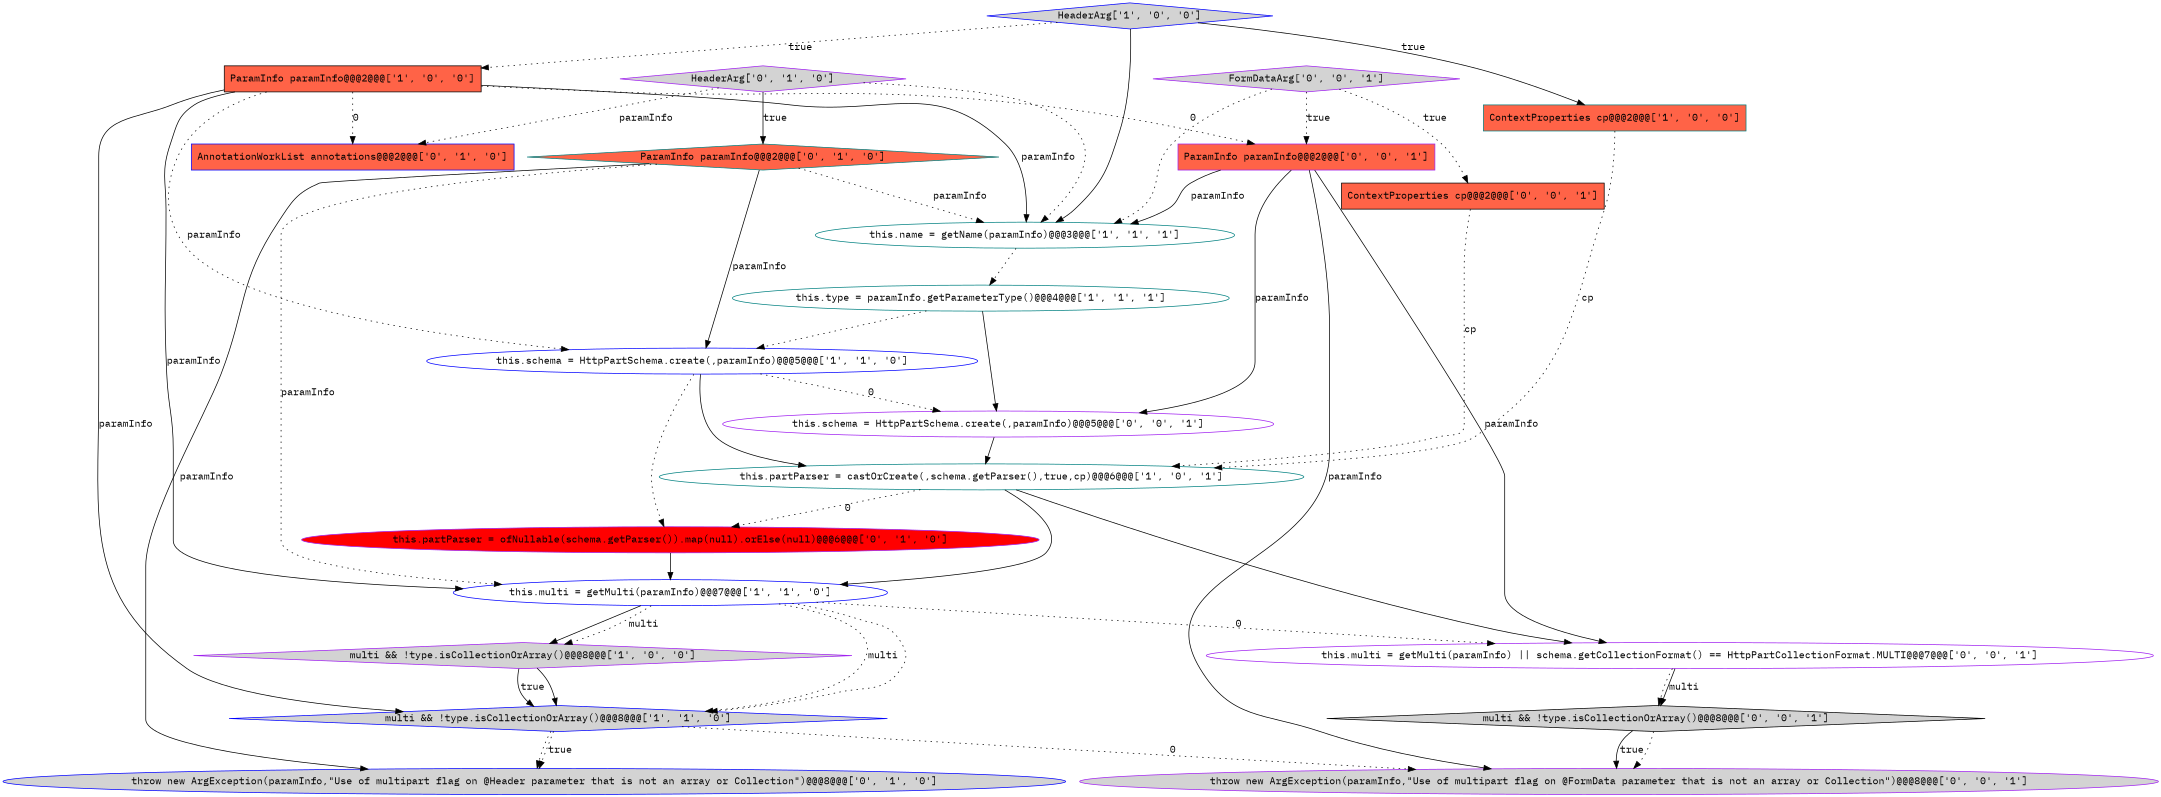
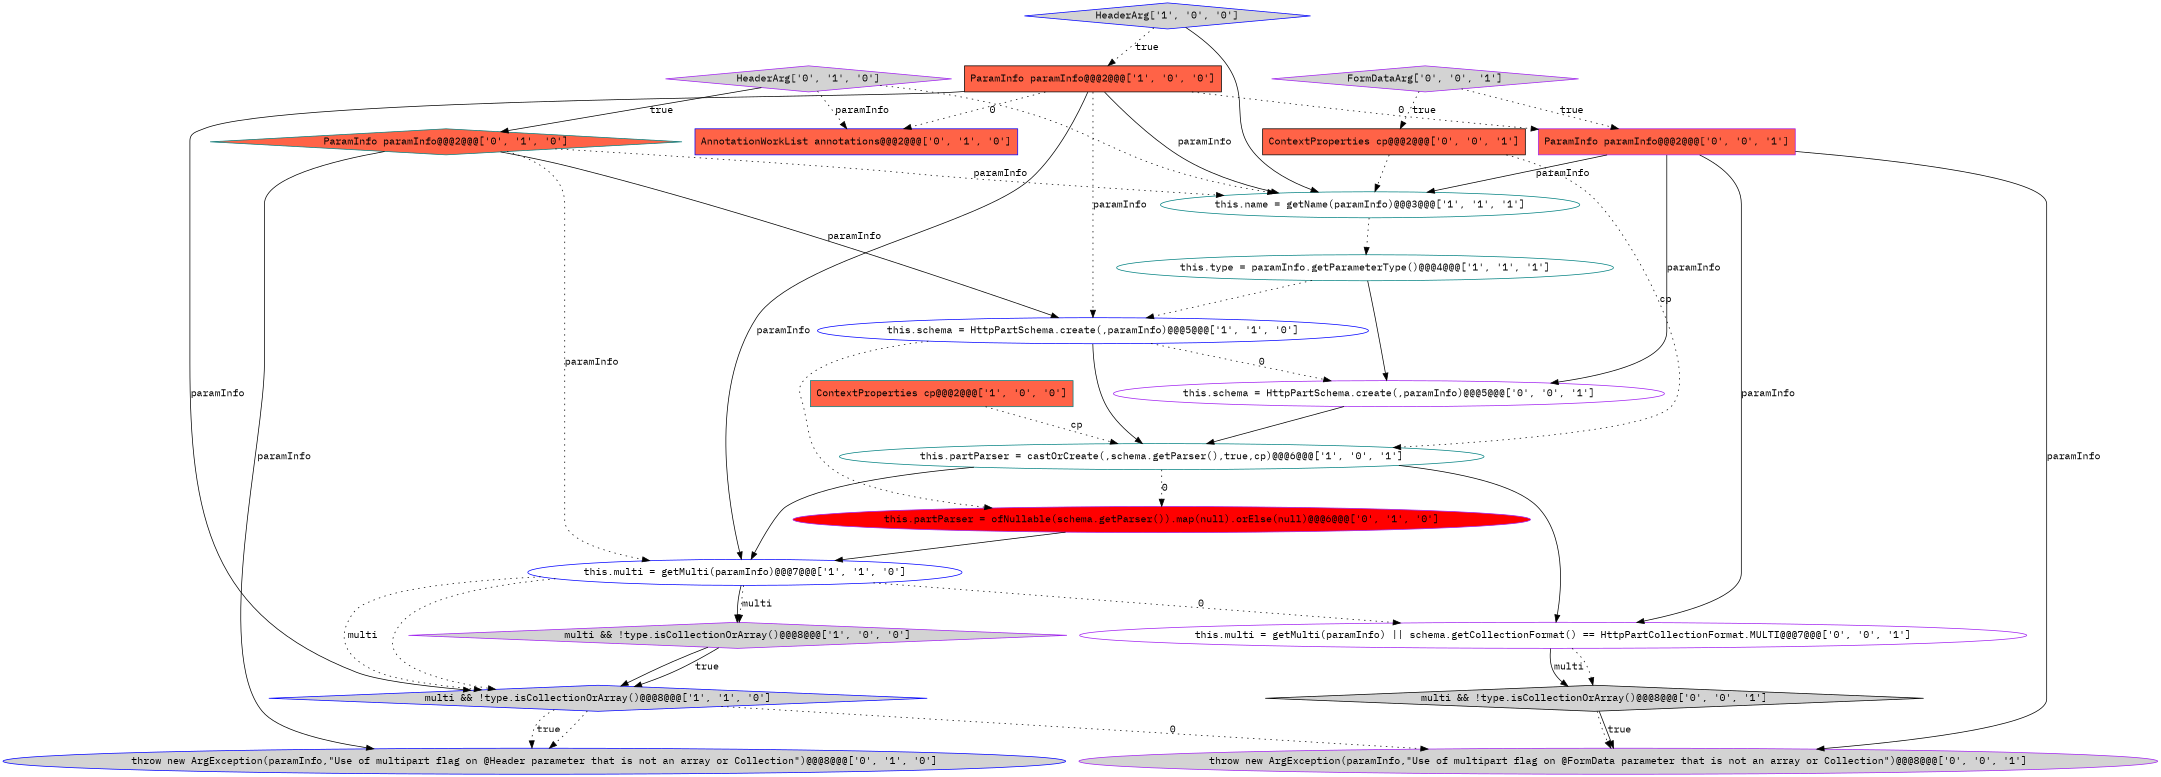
edge "HeaderArg['1', '0', '0']" -> "ContextProperties cp@@@2@@@['1', '0', '0']": removed, label "true"
edge "FormDataArg['0', '0', '1']" -> "this.name = getName(paramInfo)@@@3@@@['1', '1', '1']": now "ContextProperties cp@@@2@@@['0', '0', '1']" -> "this.name = getName(paramInfo)@@@3@@@['1', '1', '1']"
